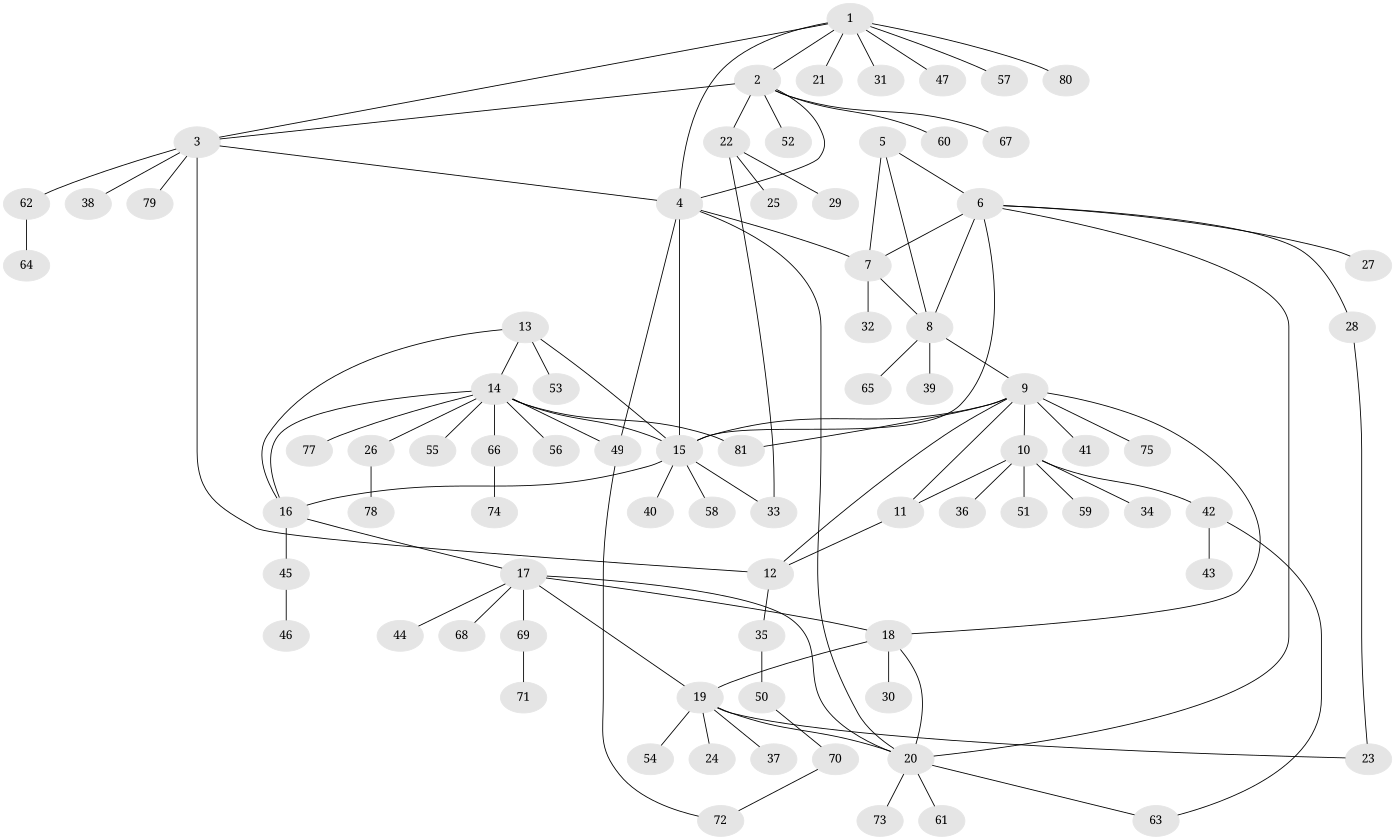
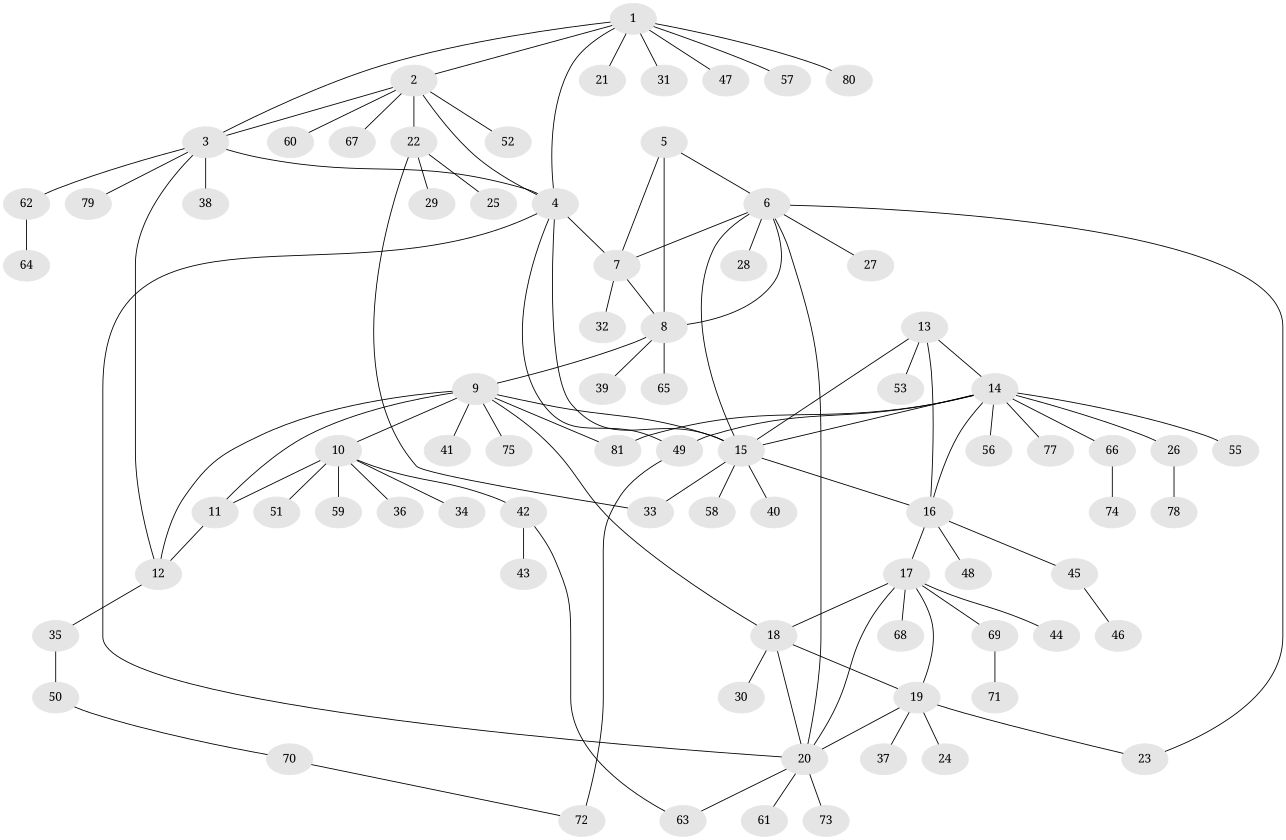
edge "28" -- "23": now "6" -- "23"
node "48": added
node "54": removed
